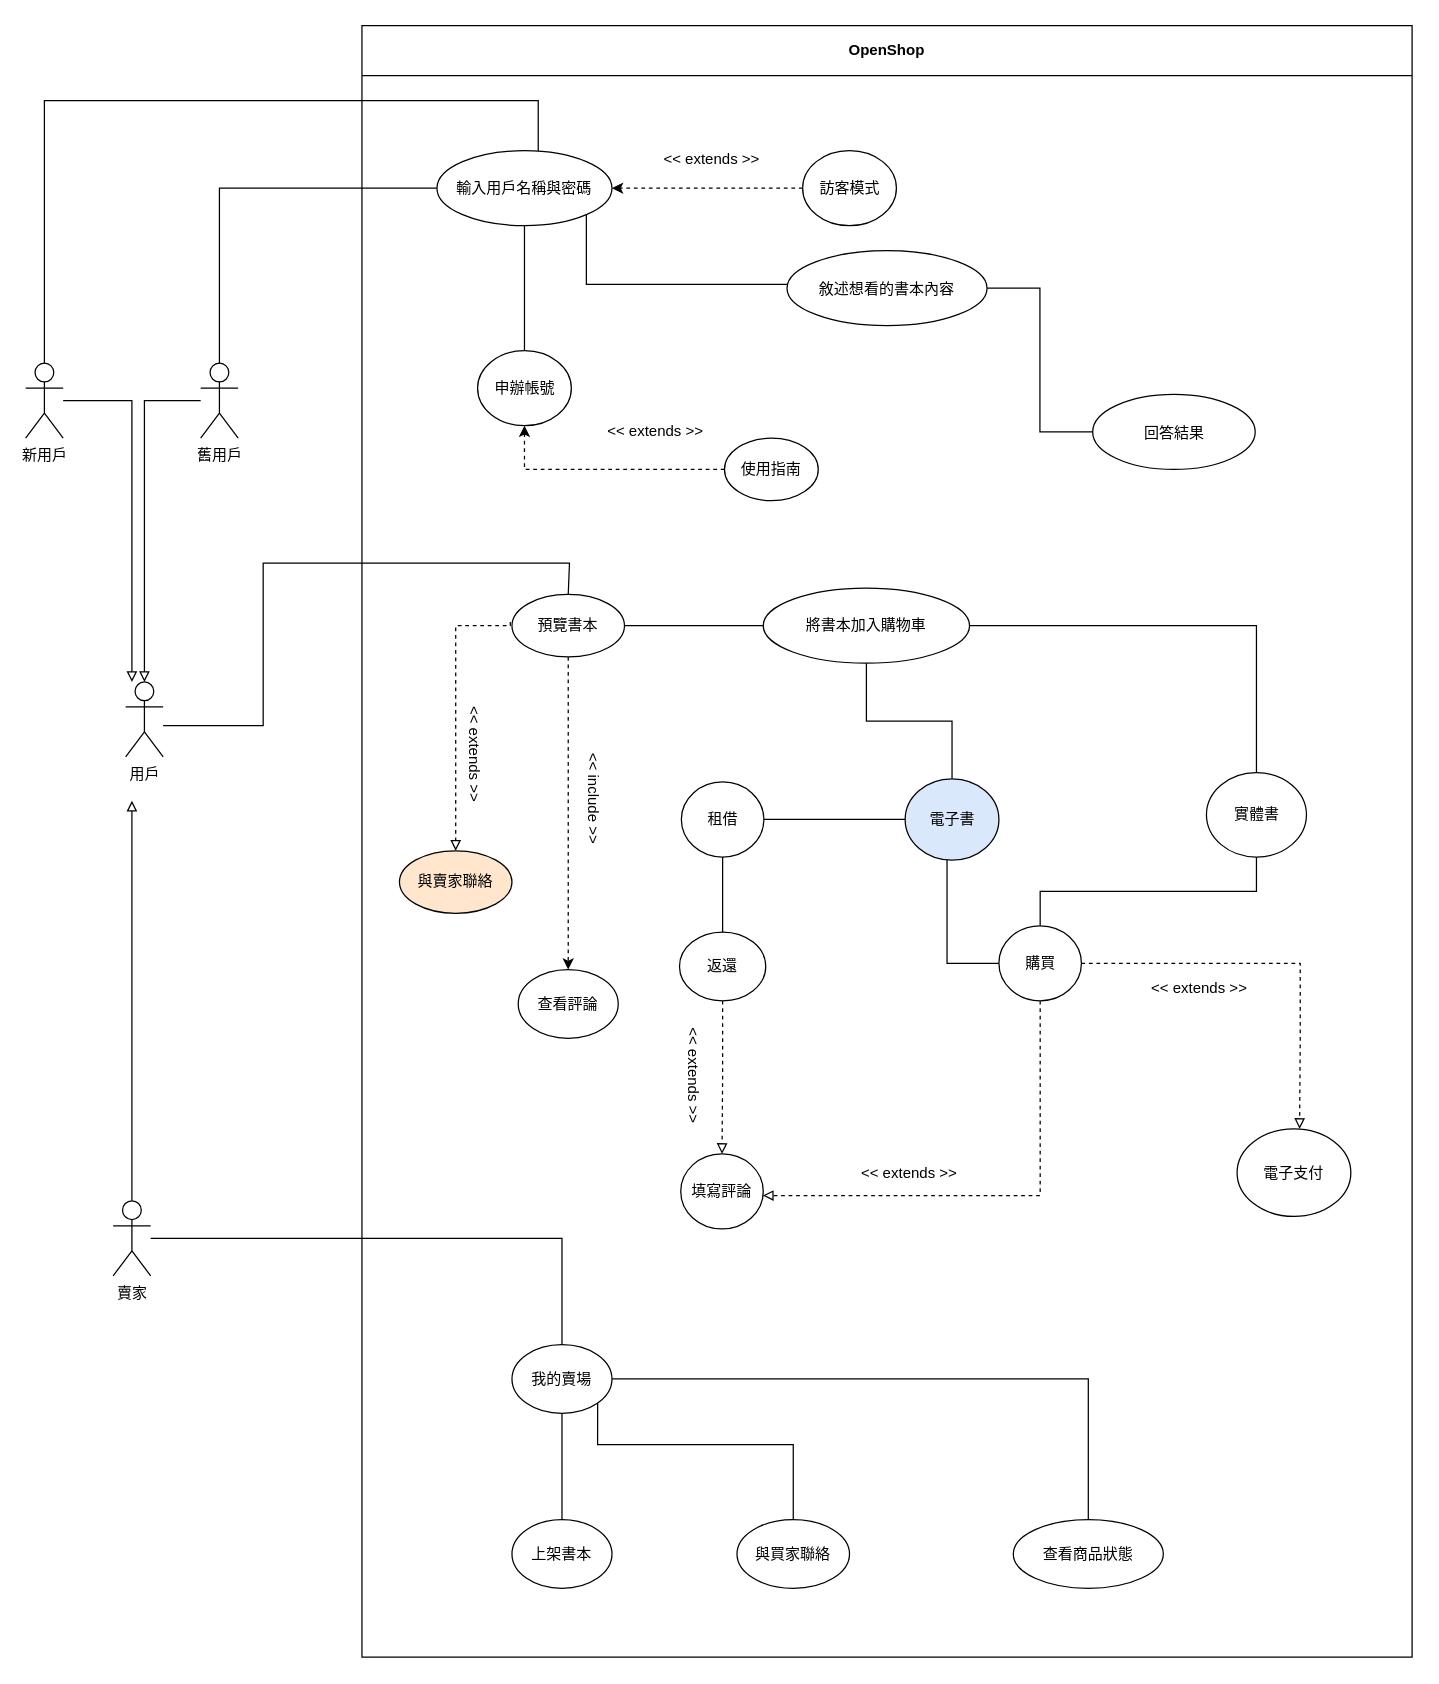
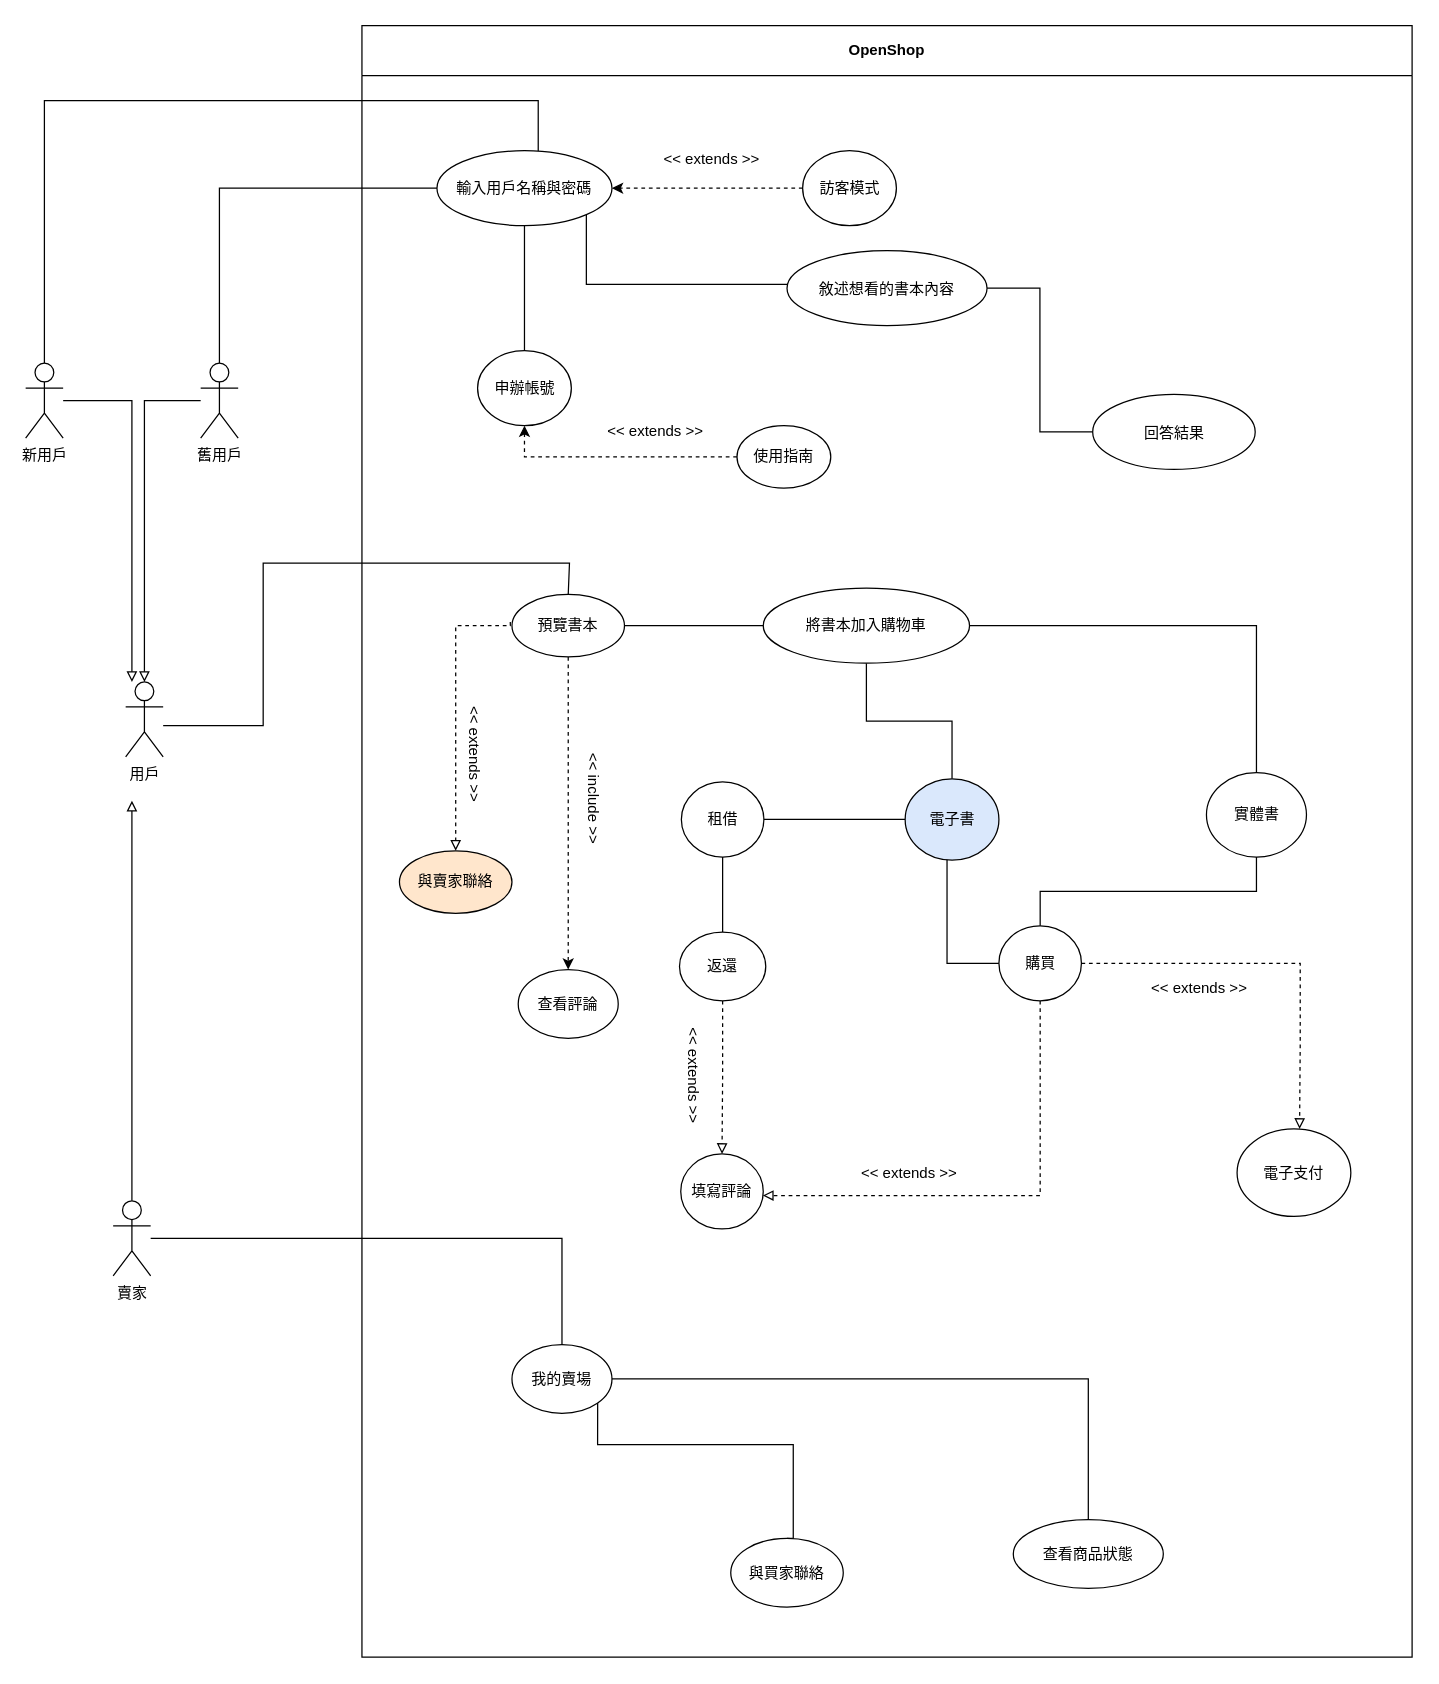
node "使用指南": moved (771, 469) -> (784, 457)
edge "我的賣場" -- "上架書本": removed
node "上架書本": removed
node "與買家聯絡": moved (793, 1554) -> (787, 1573)
